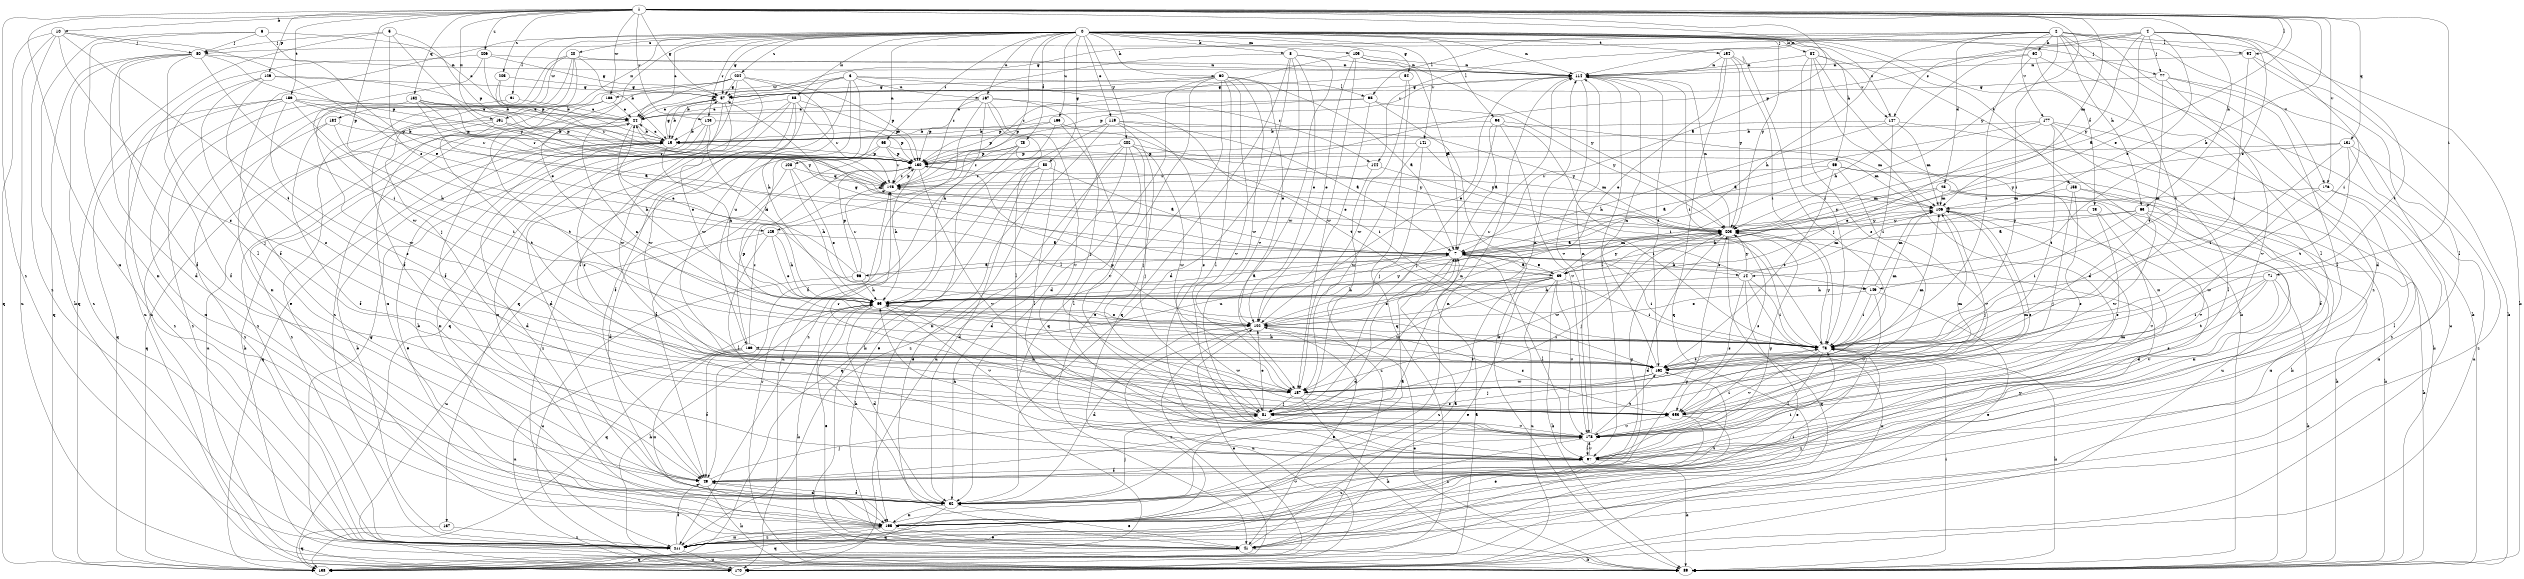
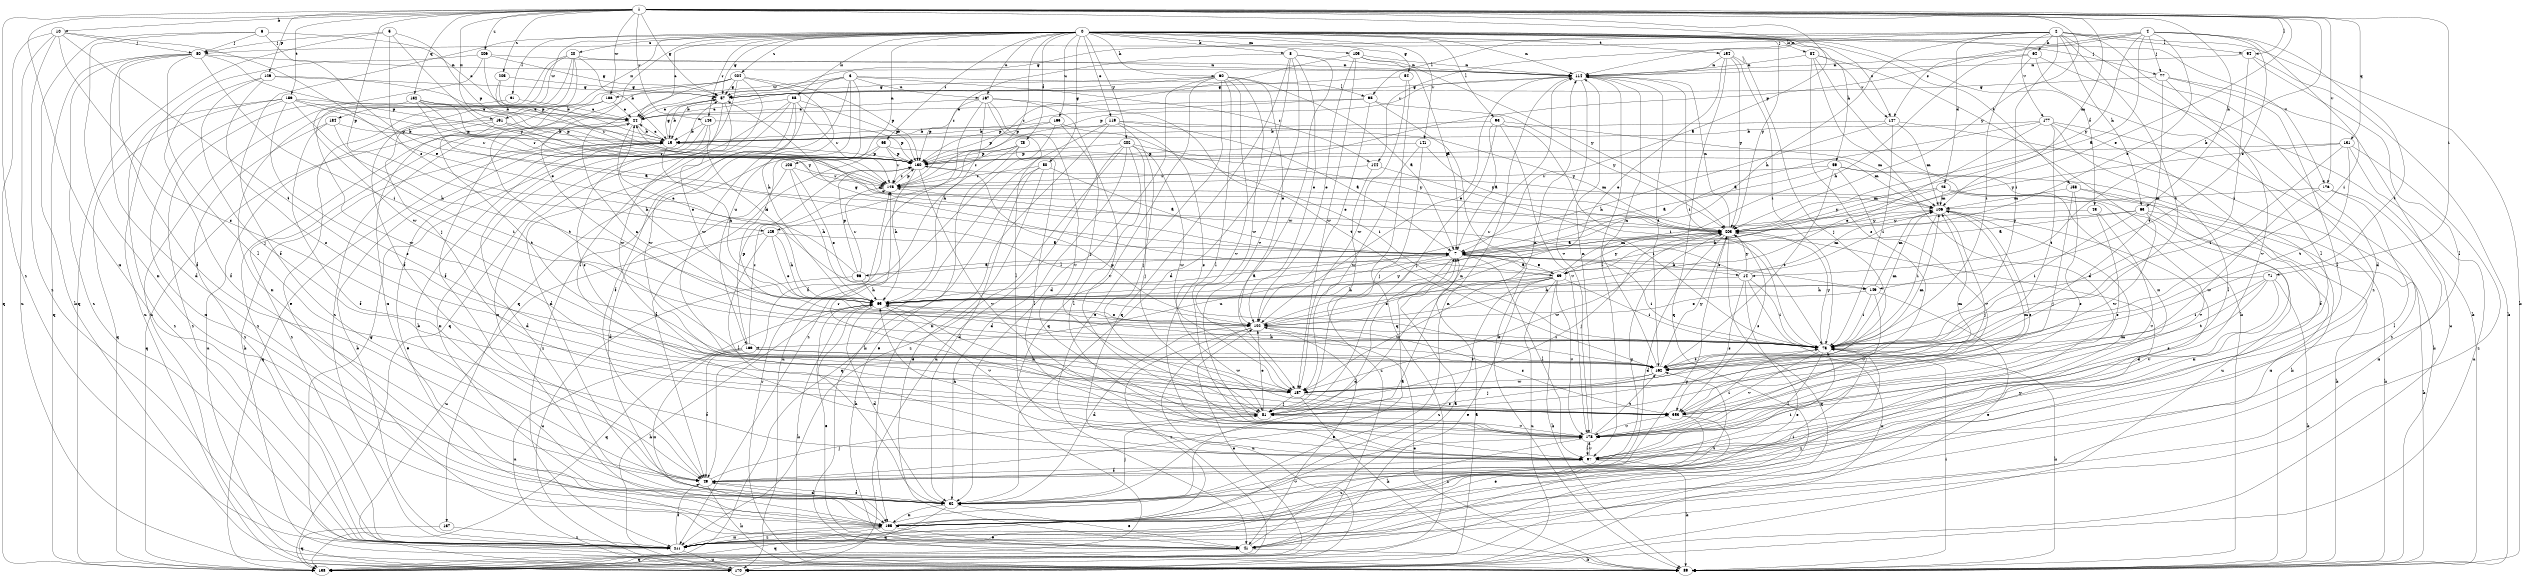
edge "108" -> "145": label "q" -> "r"
edge "84" -> "73": now "106" -> "73"
edge "97" -> "203": now "162" -> "203"
